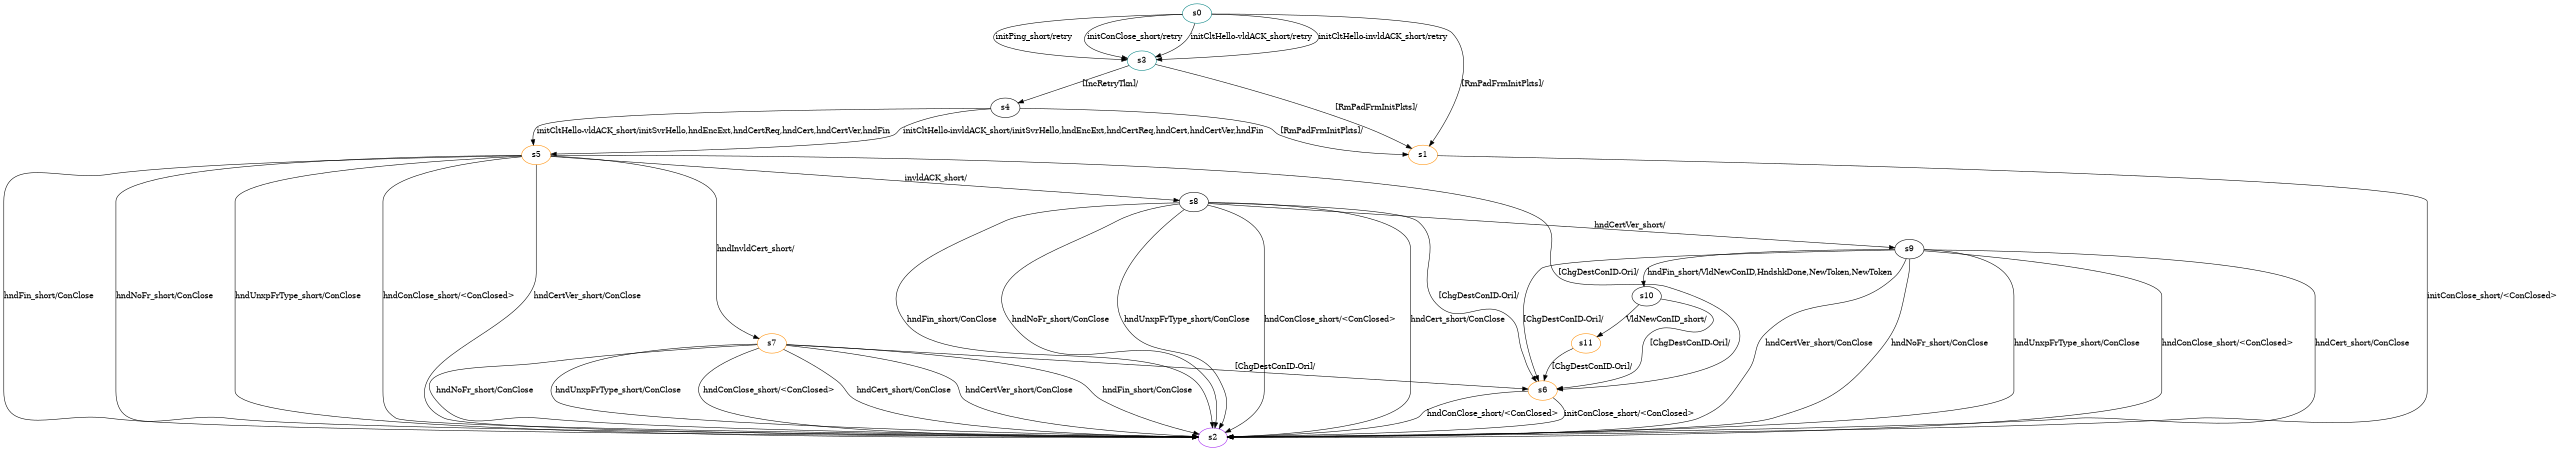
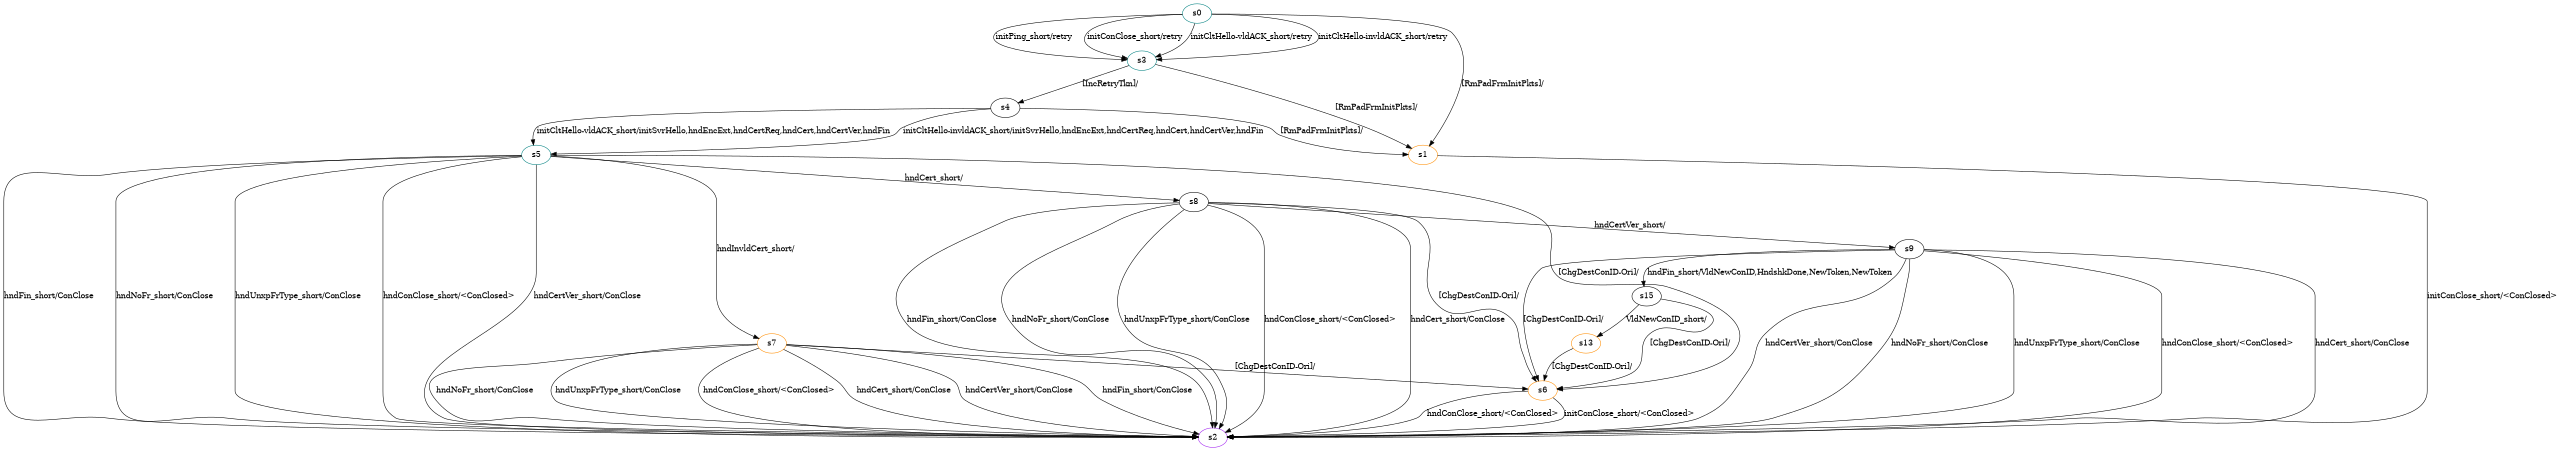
node "s5": color darkorange -> teal
edge "s5" -> "s8": label "invldACK_short/ " -> "hndCert_short/ "
node "s10": label "s10" -> "s15"
node "s11": label "s11" -> "s13"
